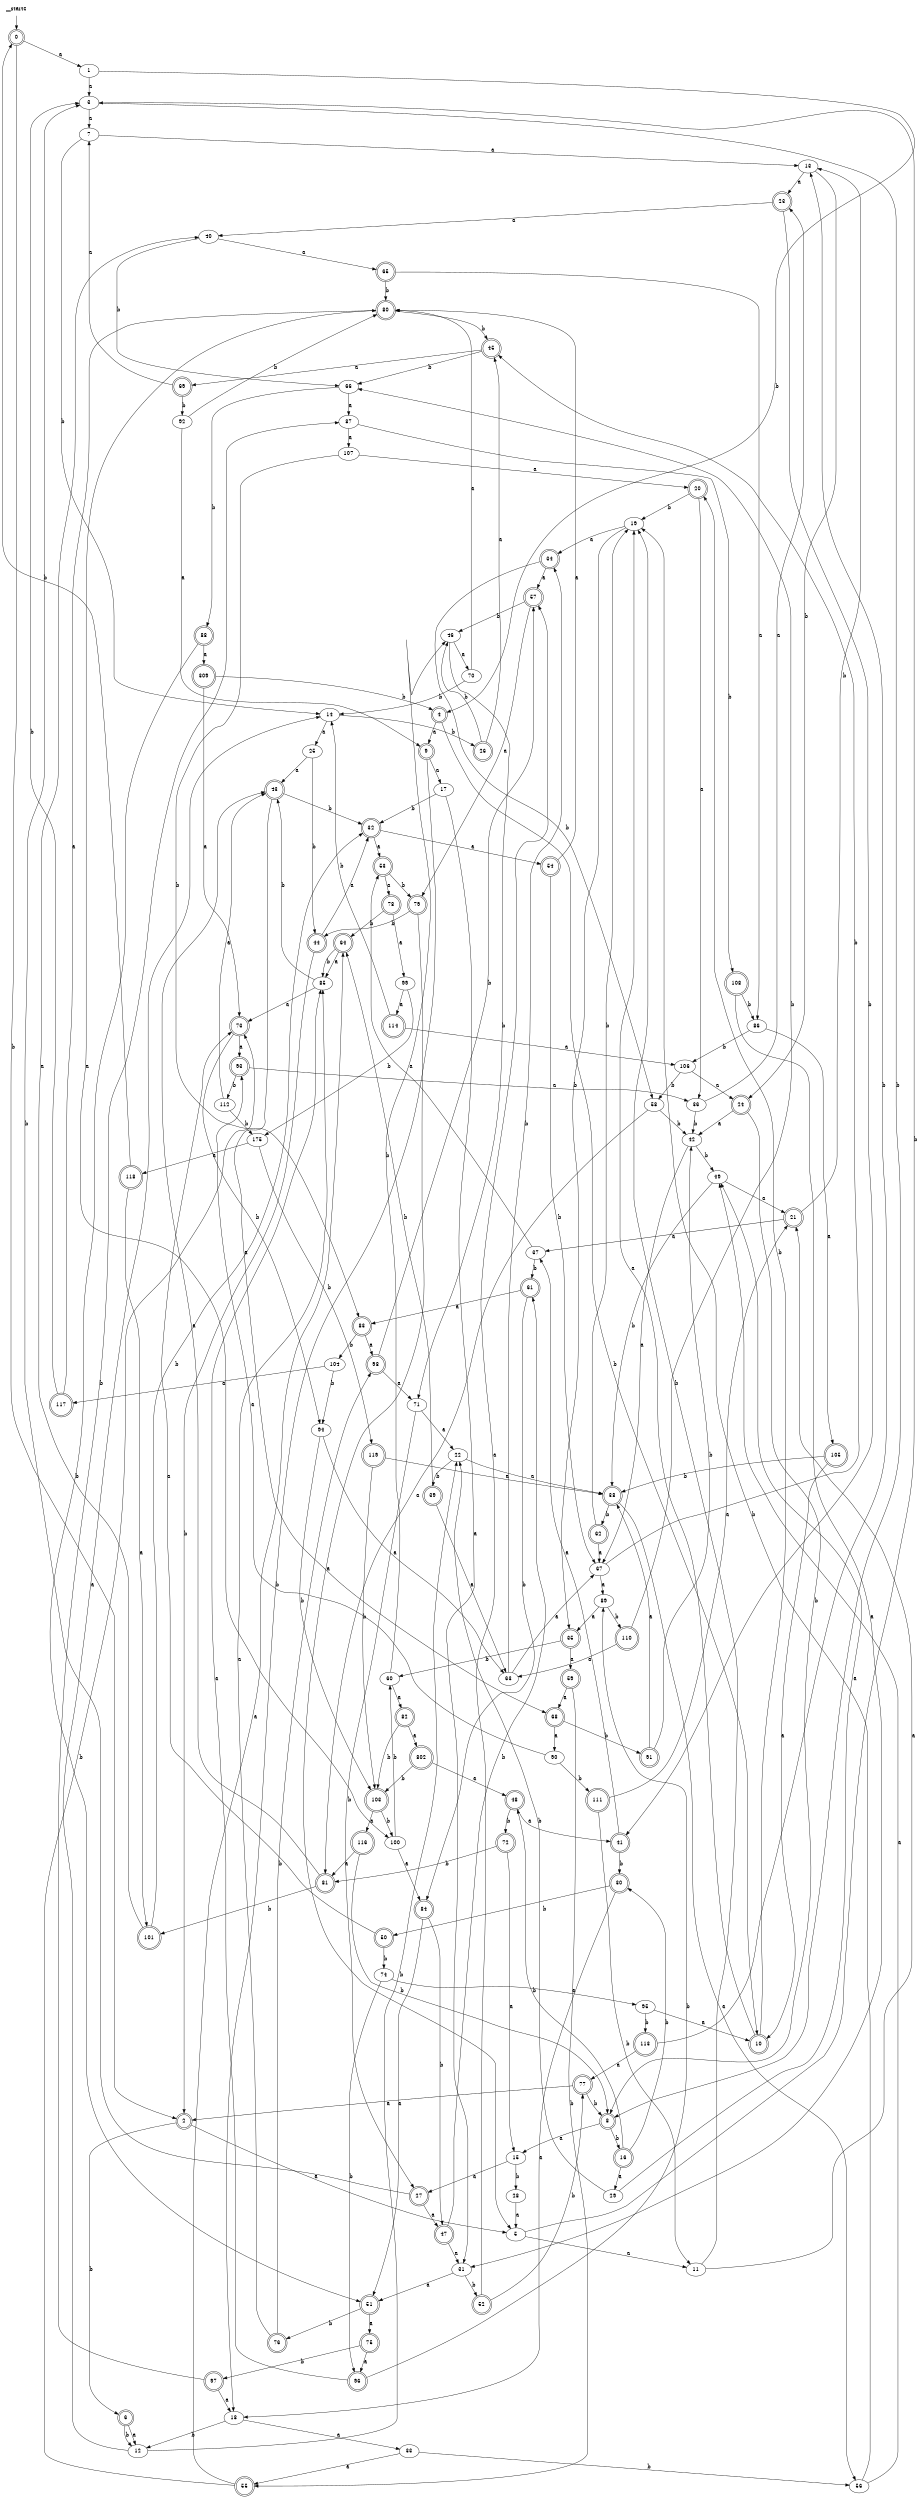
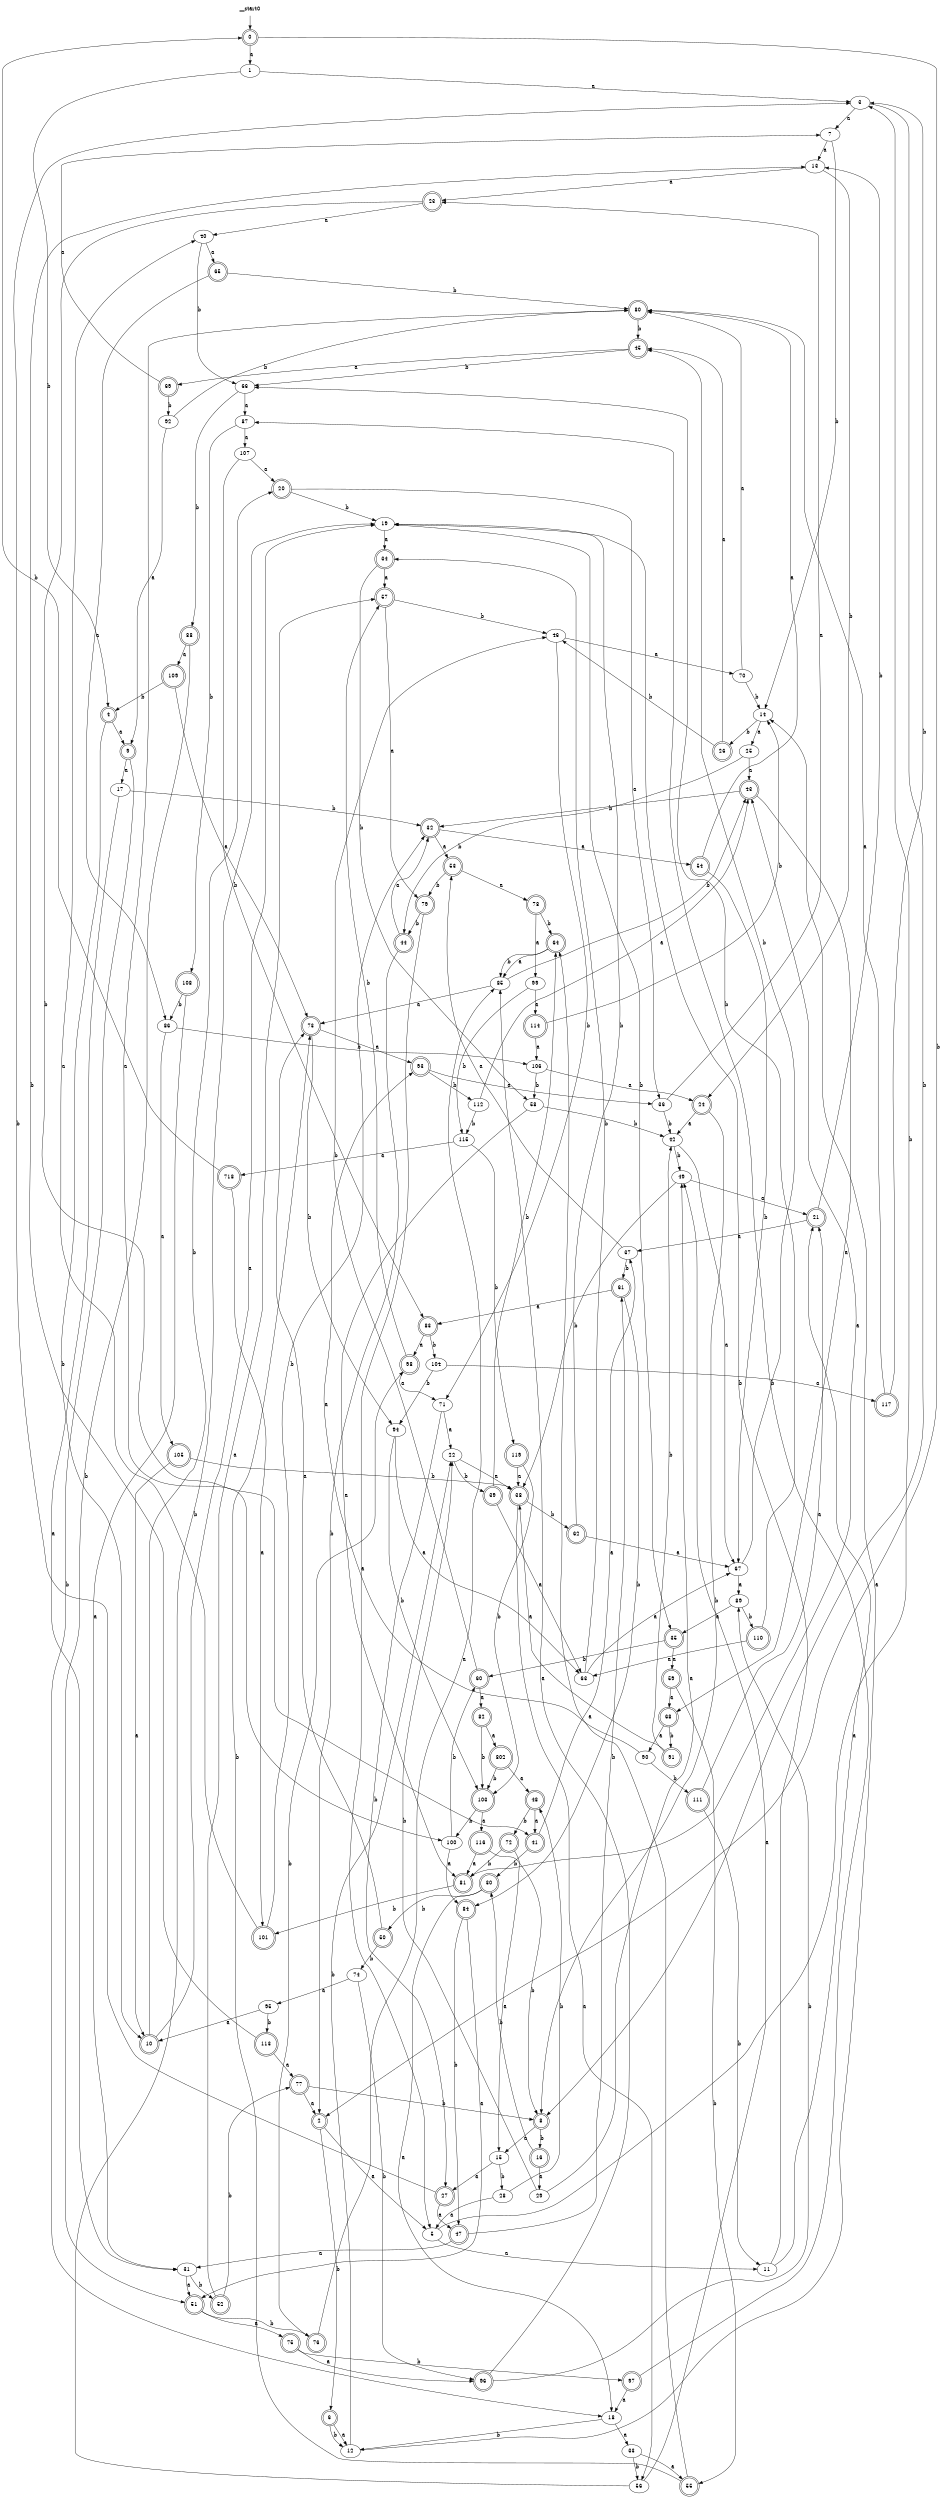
node "309": label "309" -> "109"
node "175": label "175" -> "115"
node "118": label "118" -> "718"
node "60": shape ellipse -> doublecircle
edge "16" -> "48": now "28" -> "48"
